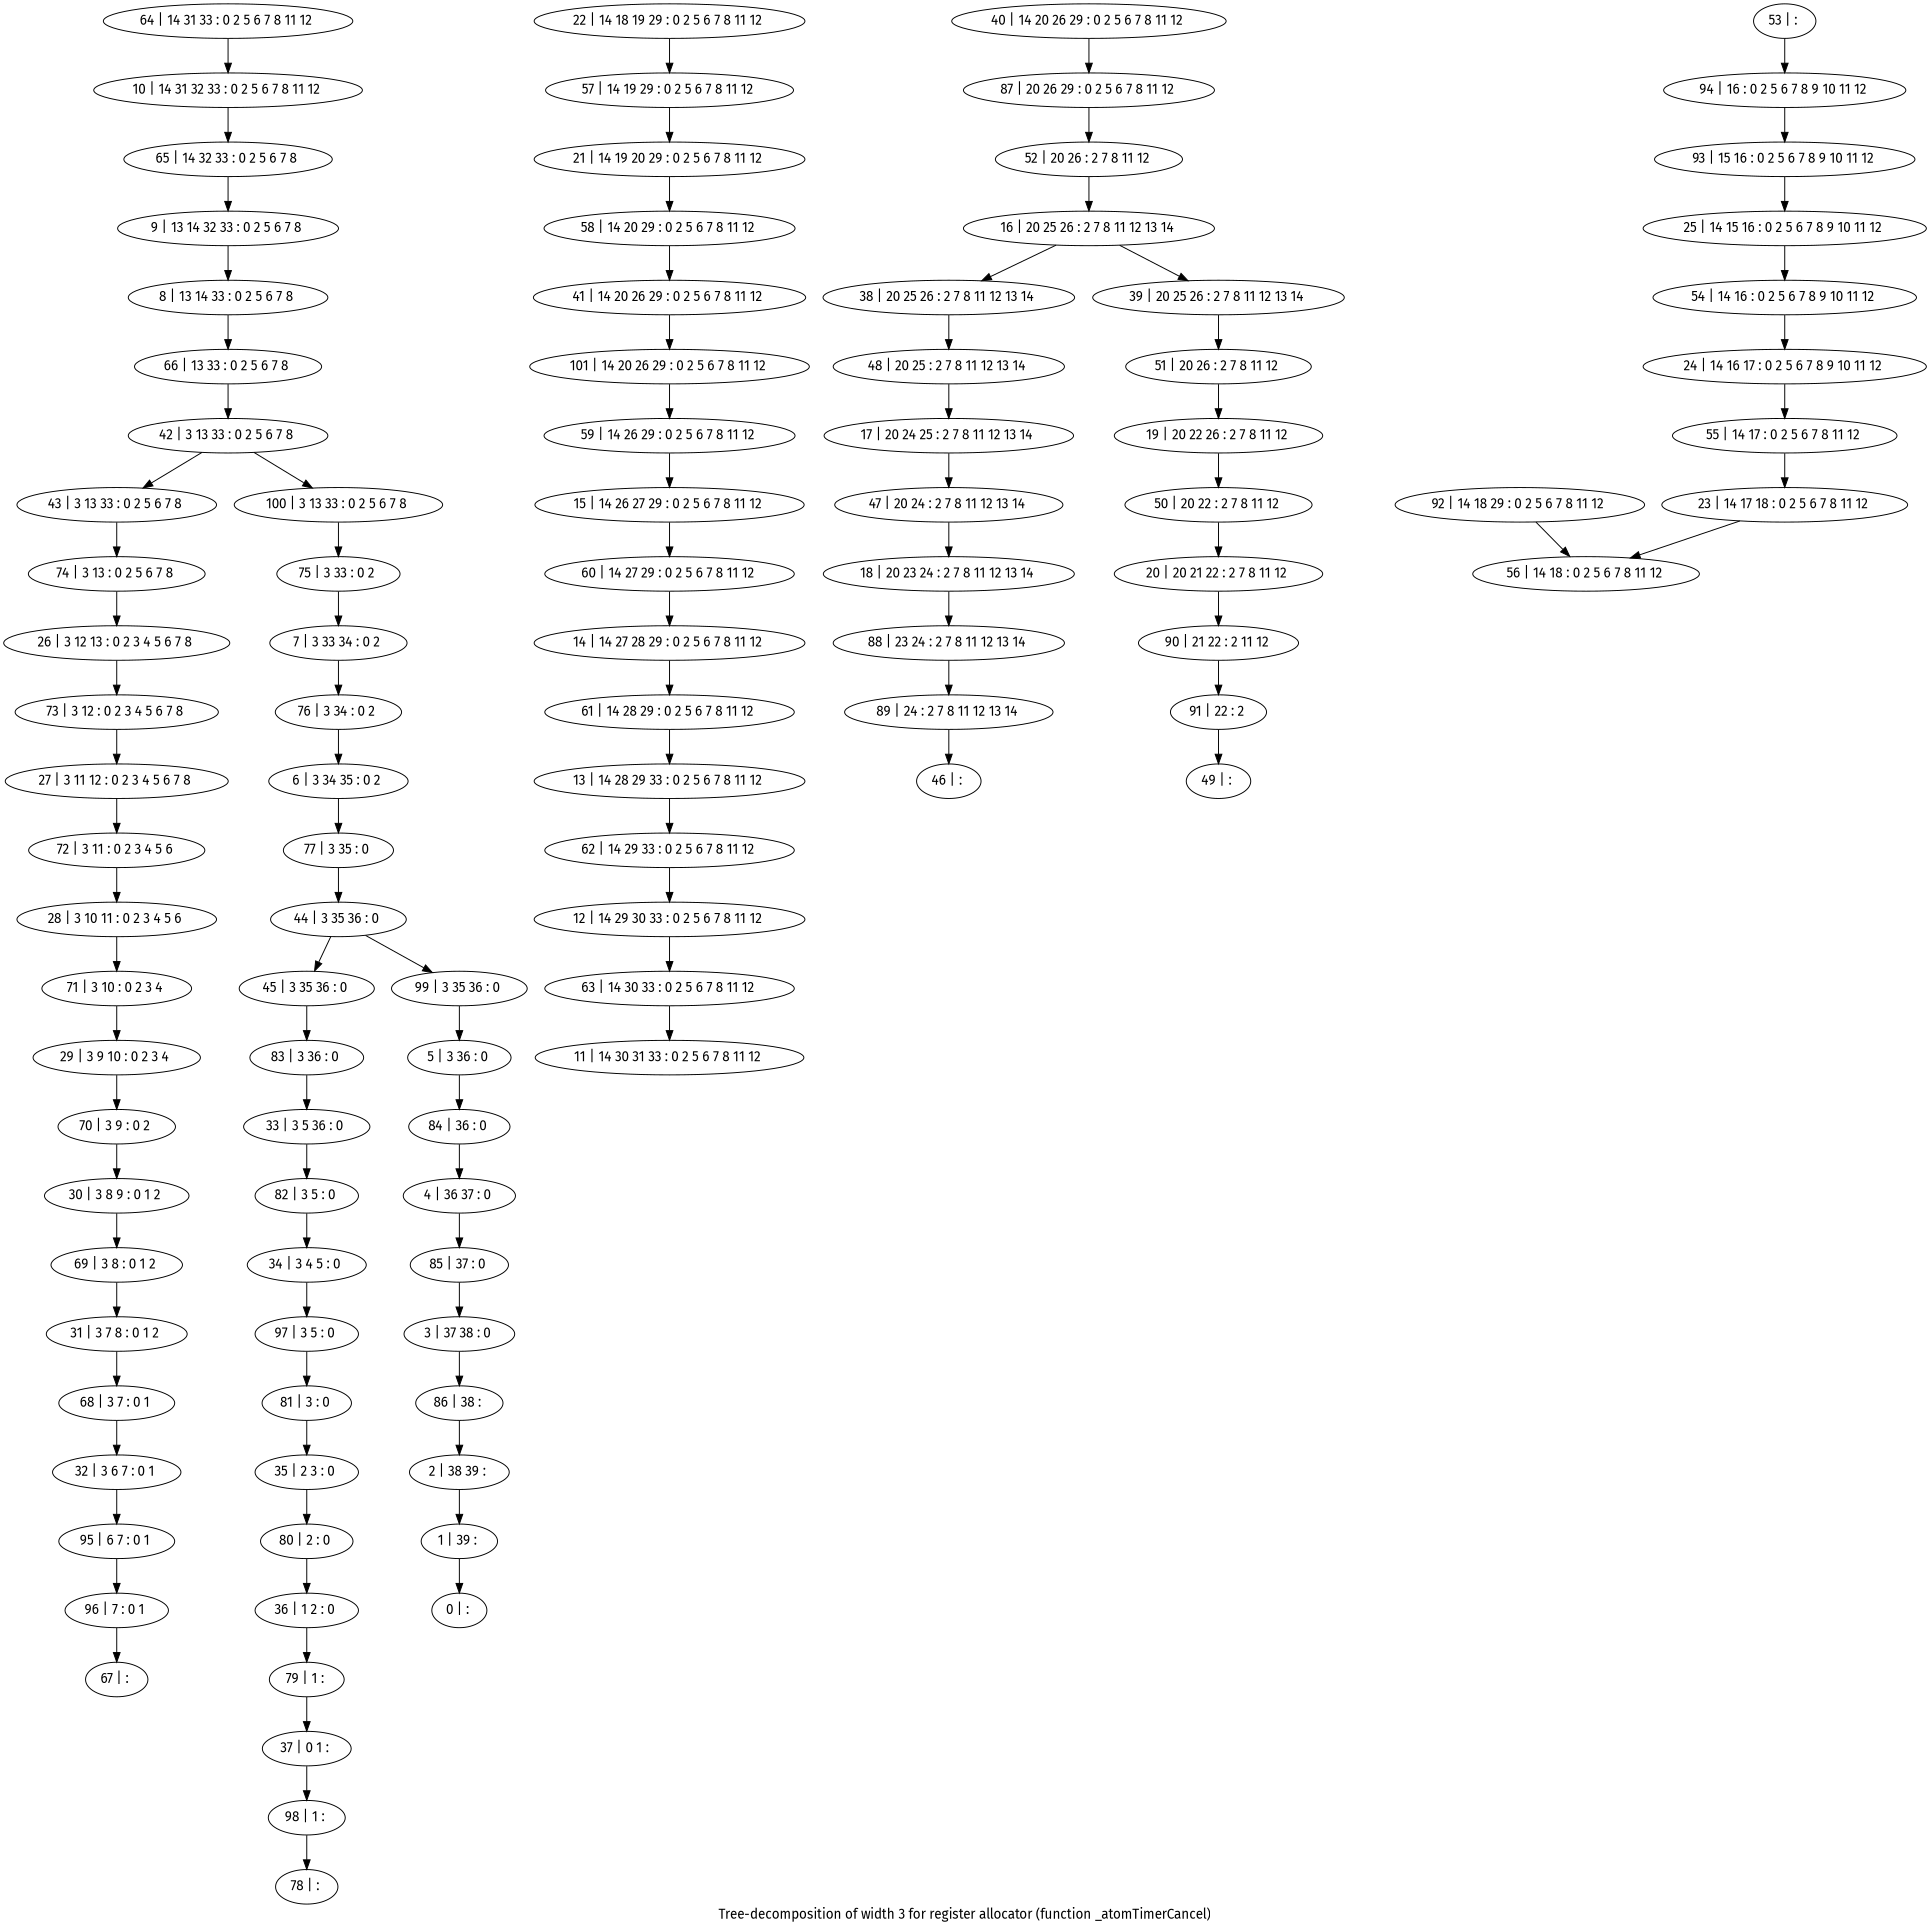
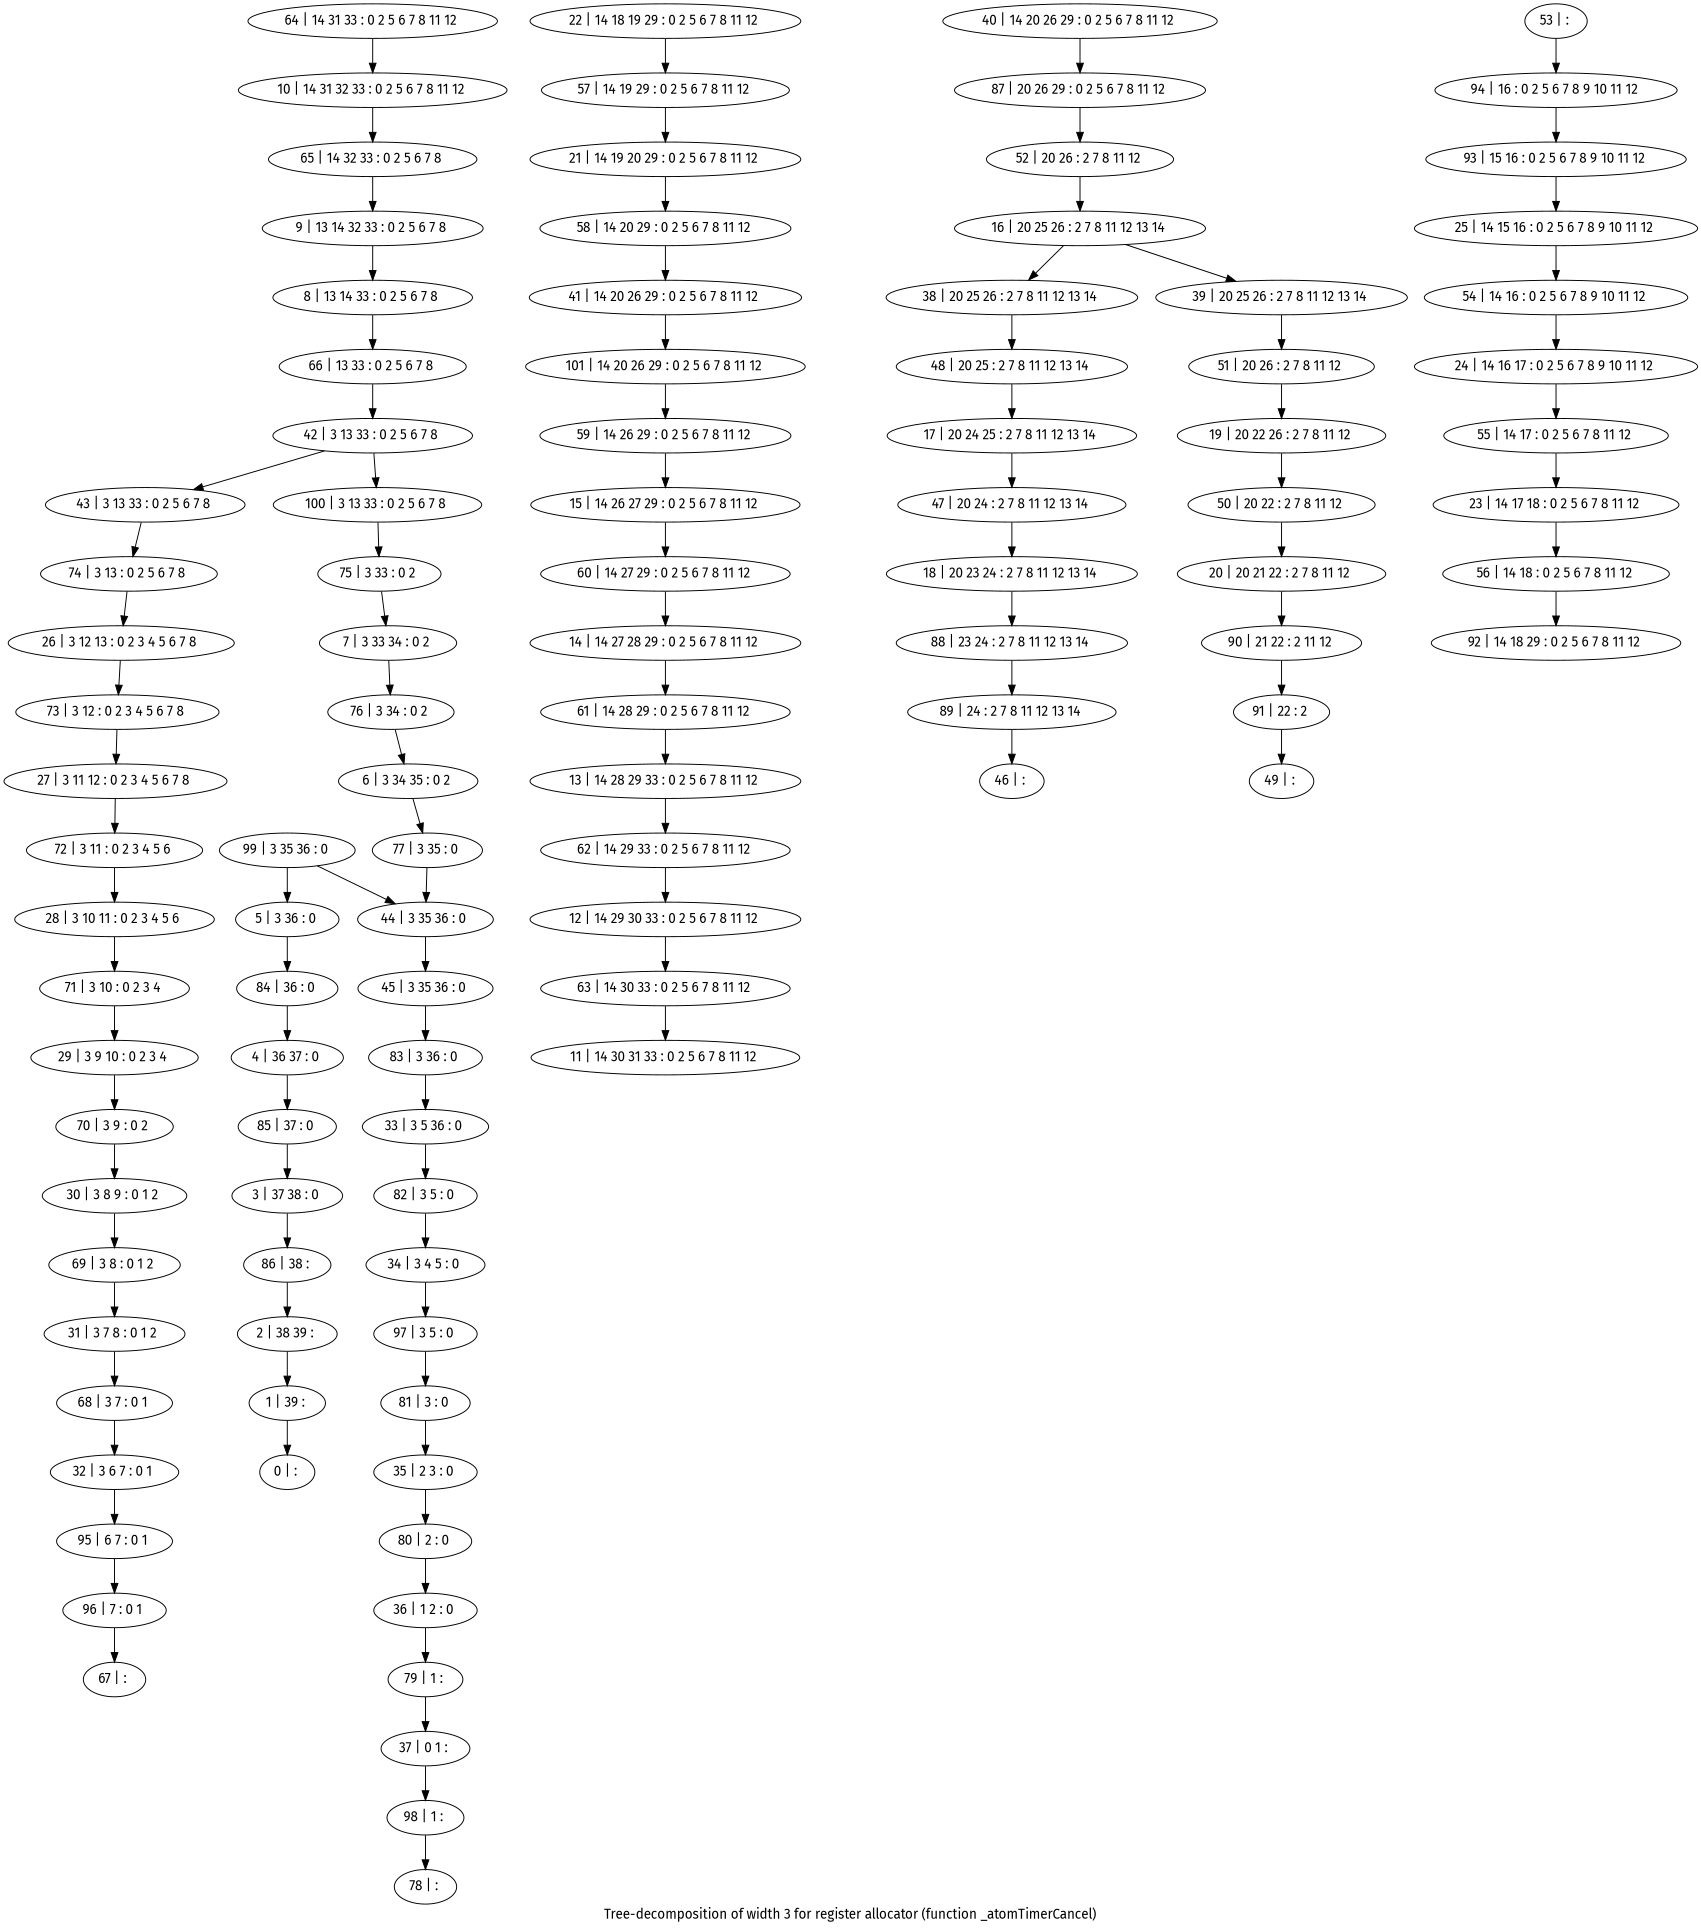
edge "92 | 14 18 29 : 0 2 5 6 7 8 11 12" -> "56 | 14 18 : 0 2 5 6 7 8 11 12": reversed
edge "44 | 3 35 36 : 0" -> "99 | 3 35 36 : 0": reversed
